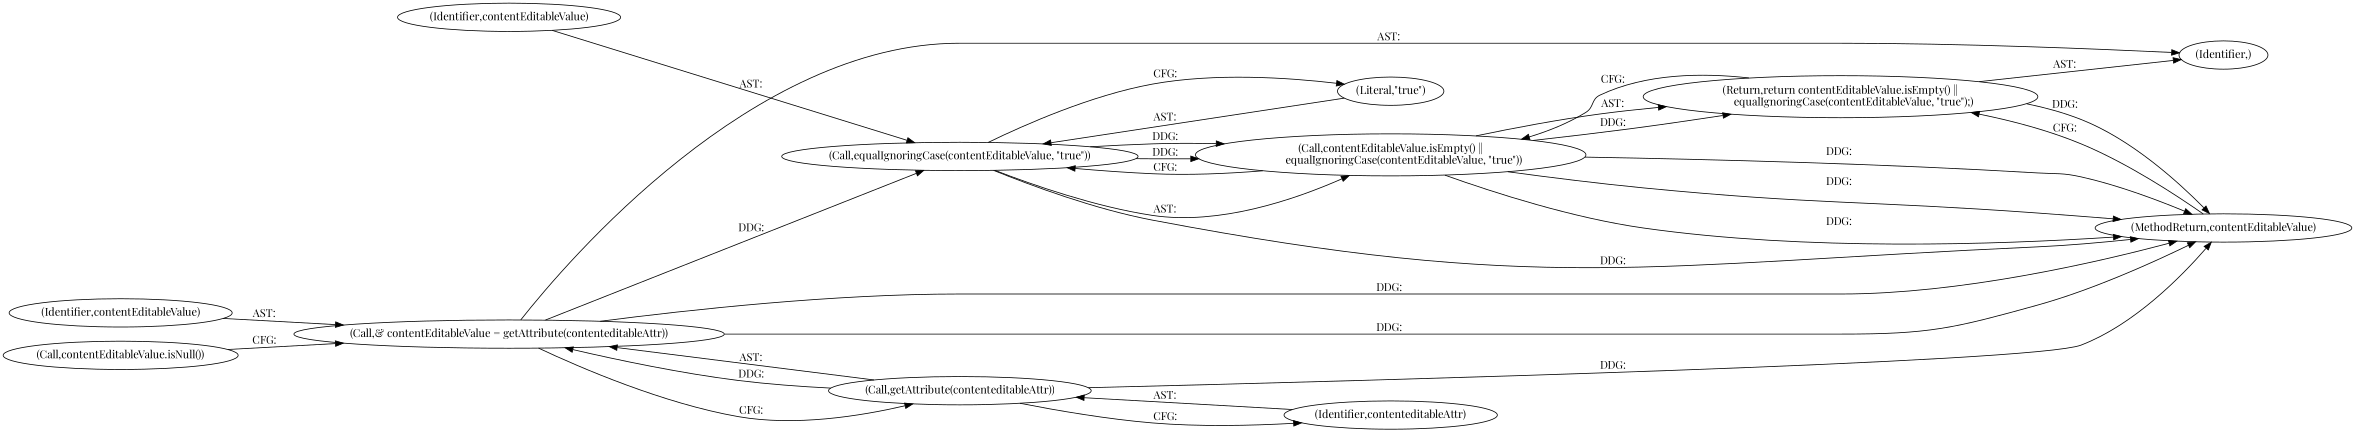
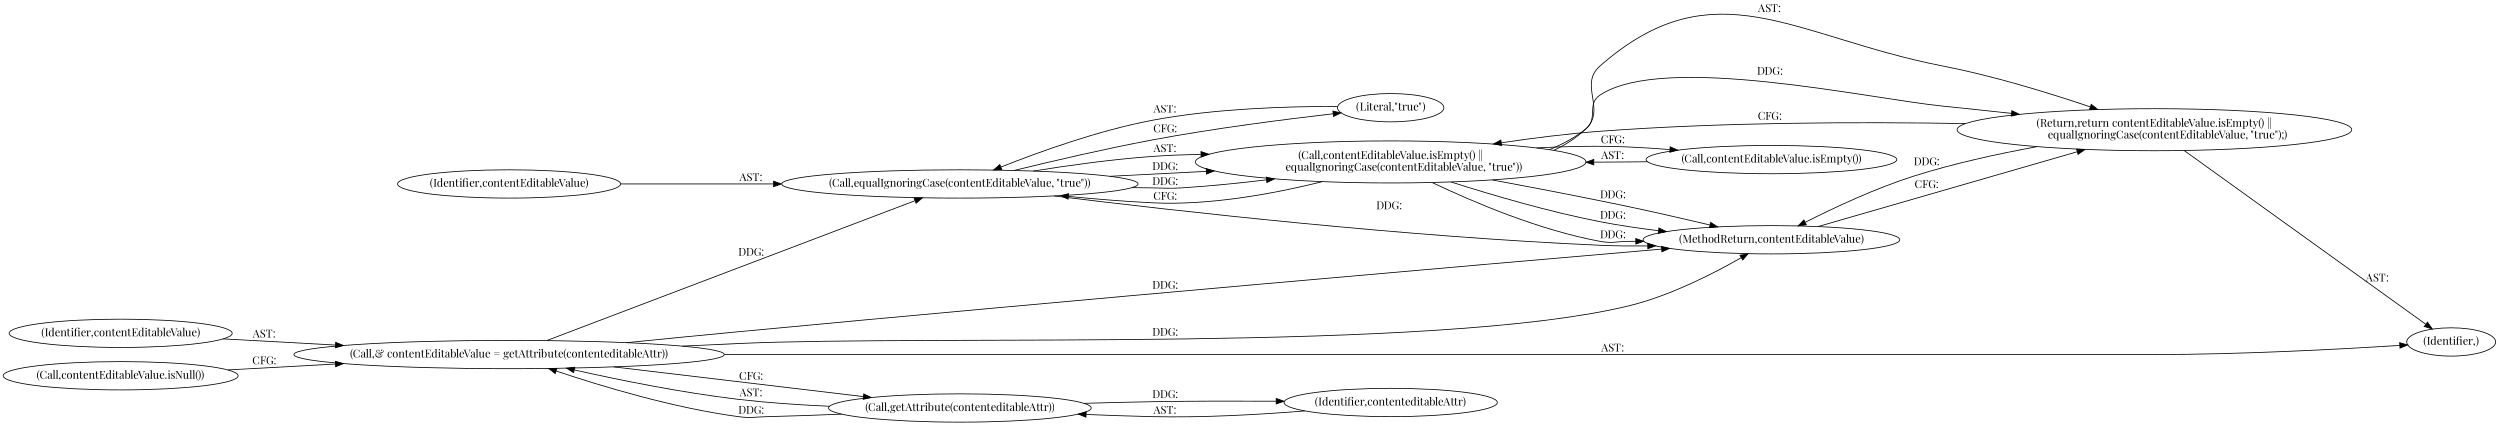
node "(Call,contentEditableValue.isEmpty())": added
edge "(Call,getAttribute(contenteditableAttr))" -> "(MethodReturn,contentEditableValue)": removed, label "DDG:"
edge "(Call,getAttribute(contenteditableAttr))" -> "(Identifier,contenteditableAttr)": label "CFG: " -> "DDG: "
